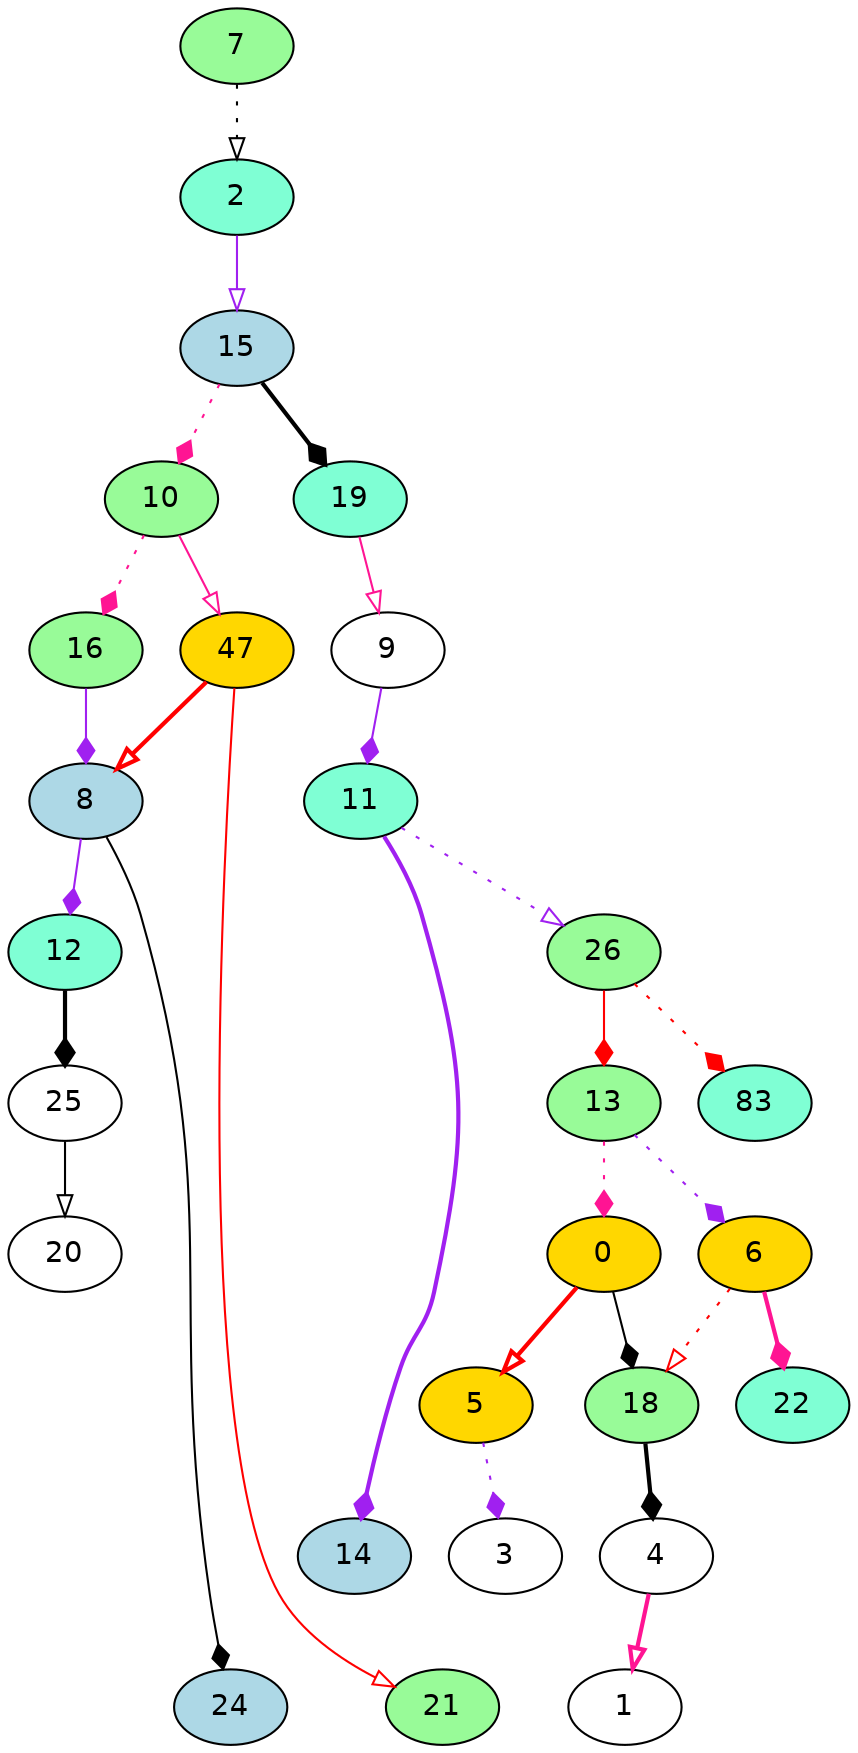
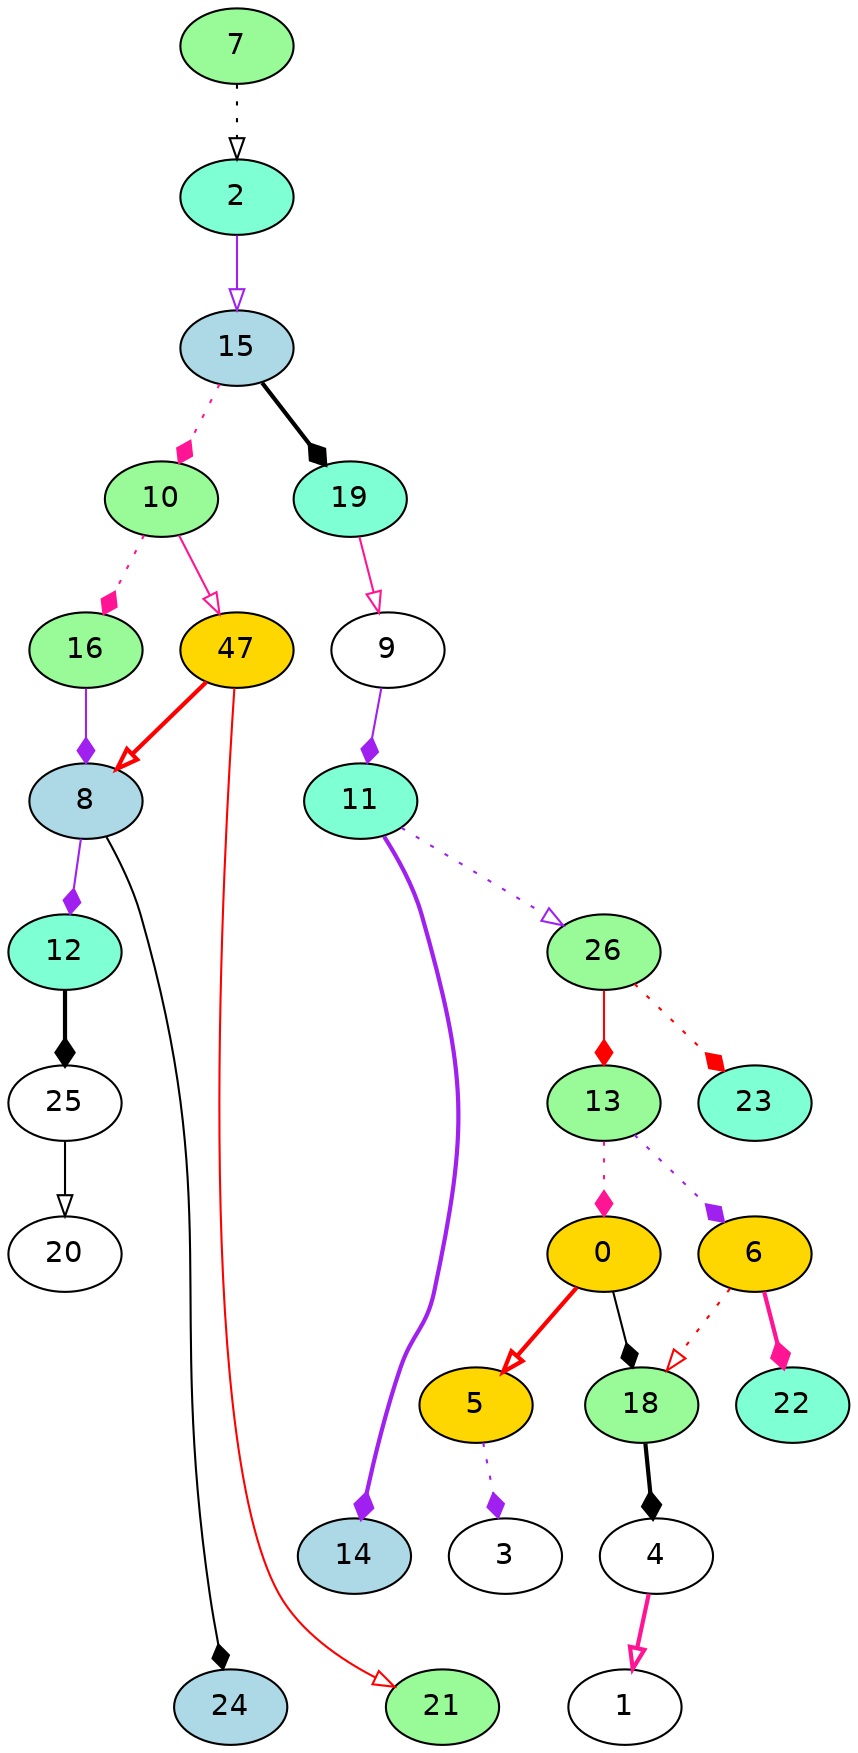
node "83": label "83" -> "23"
